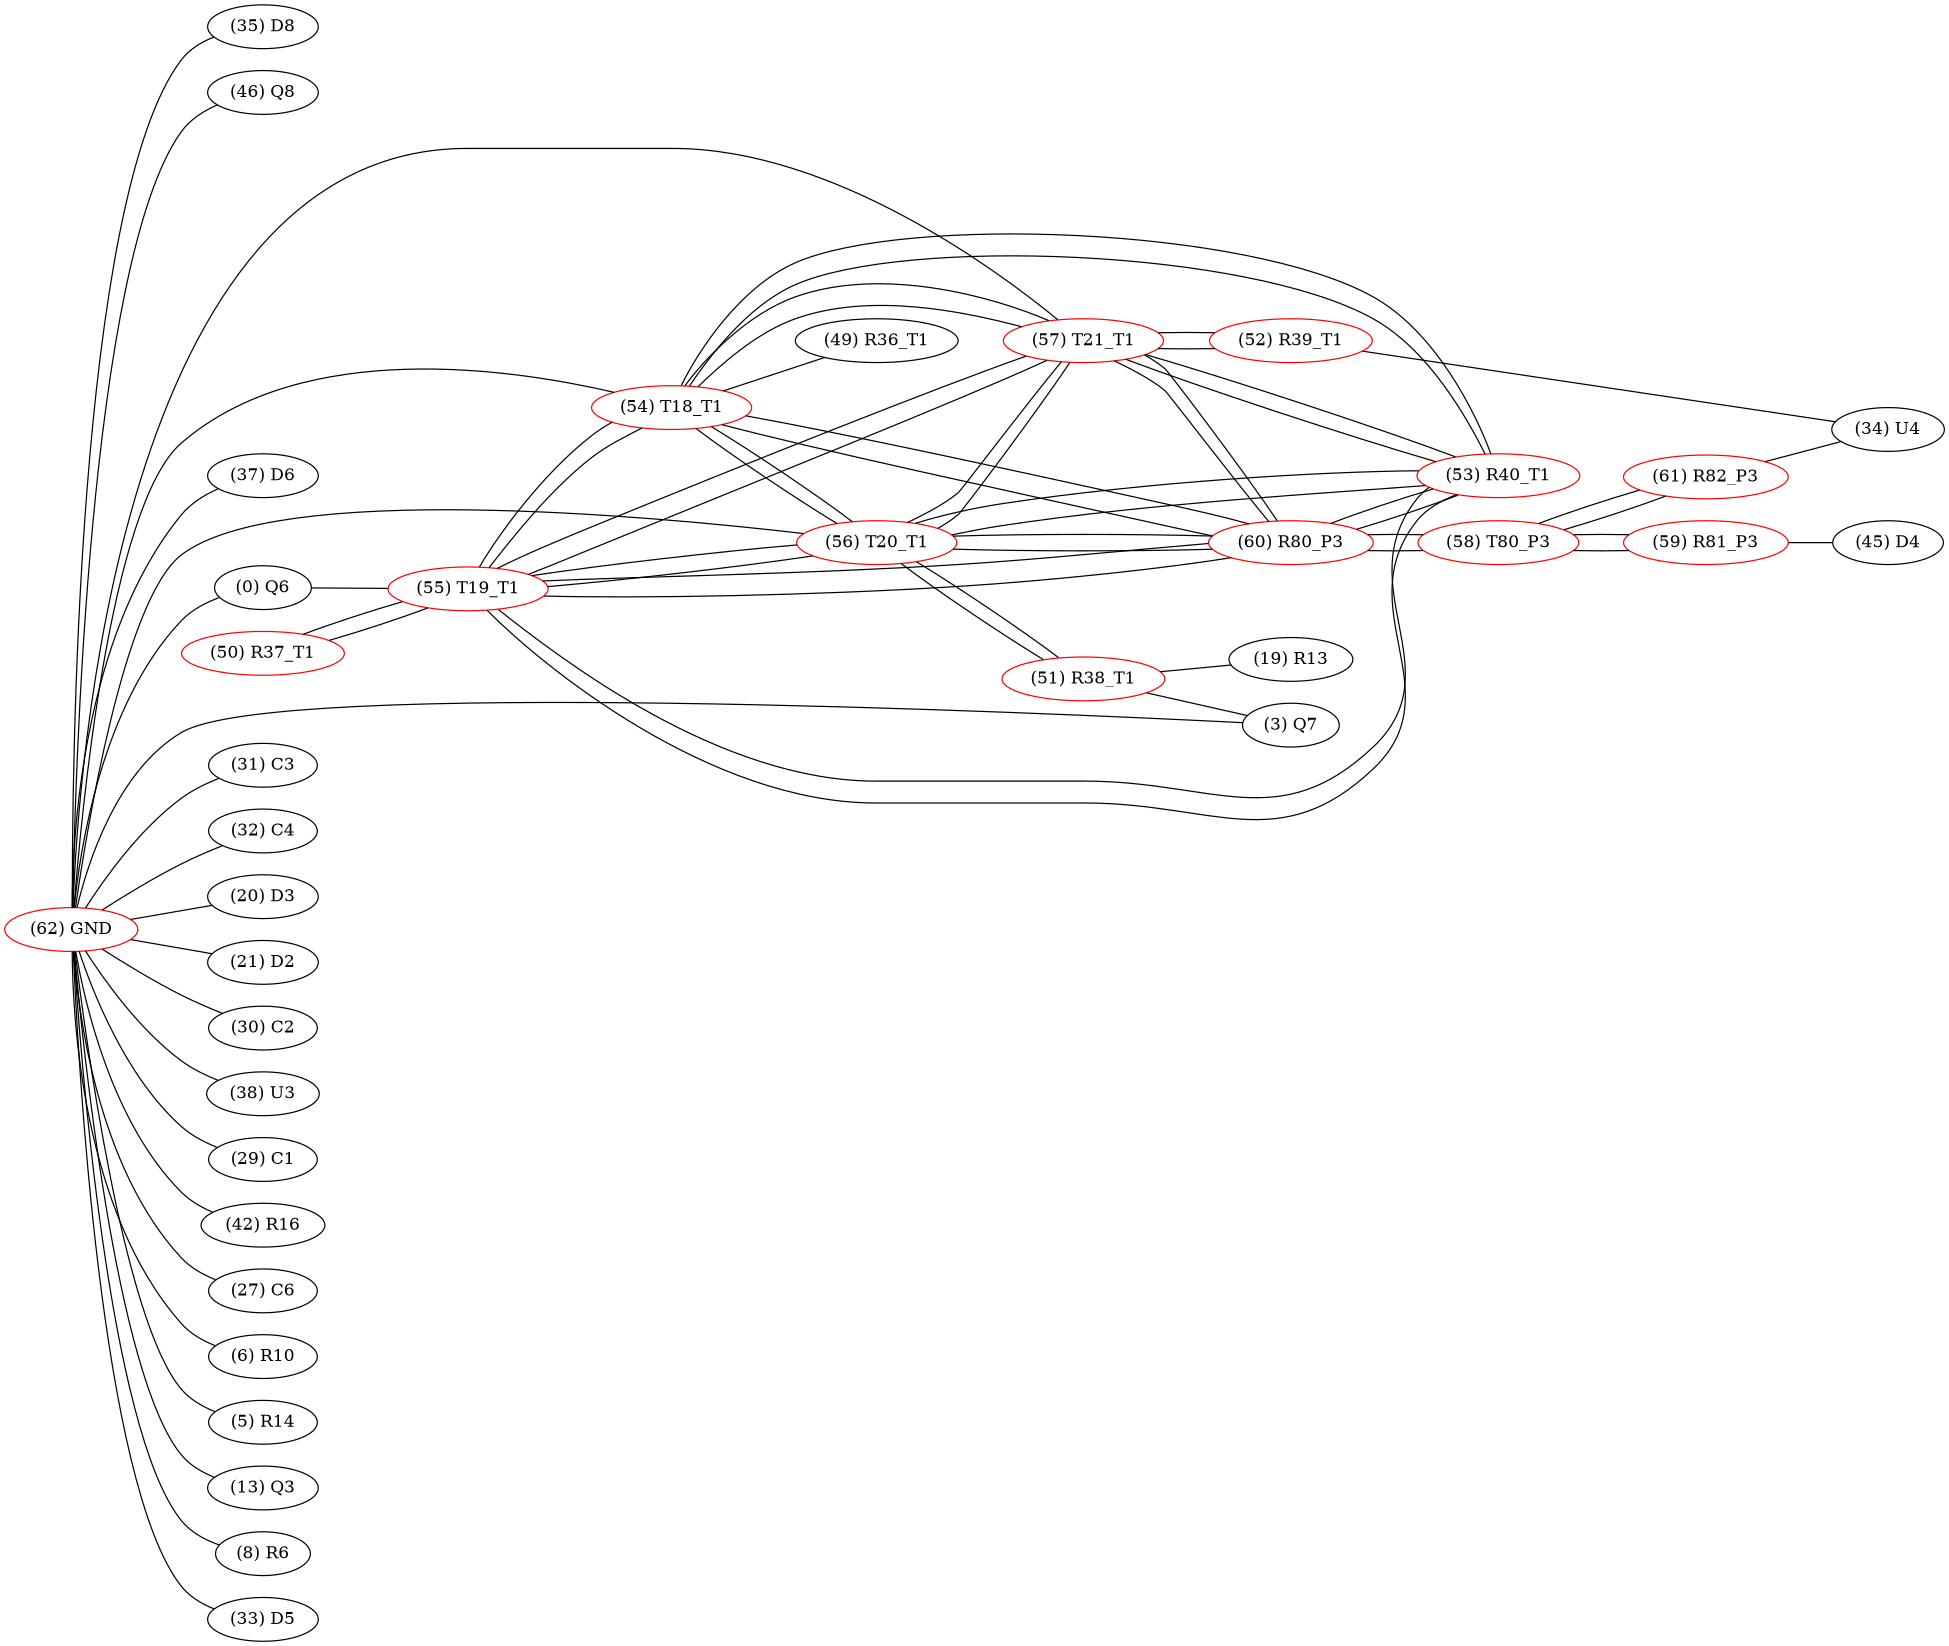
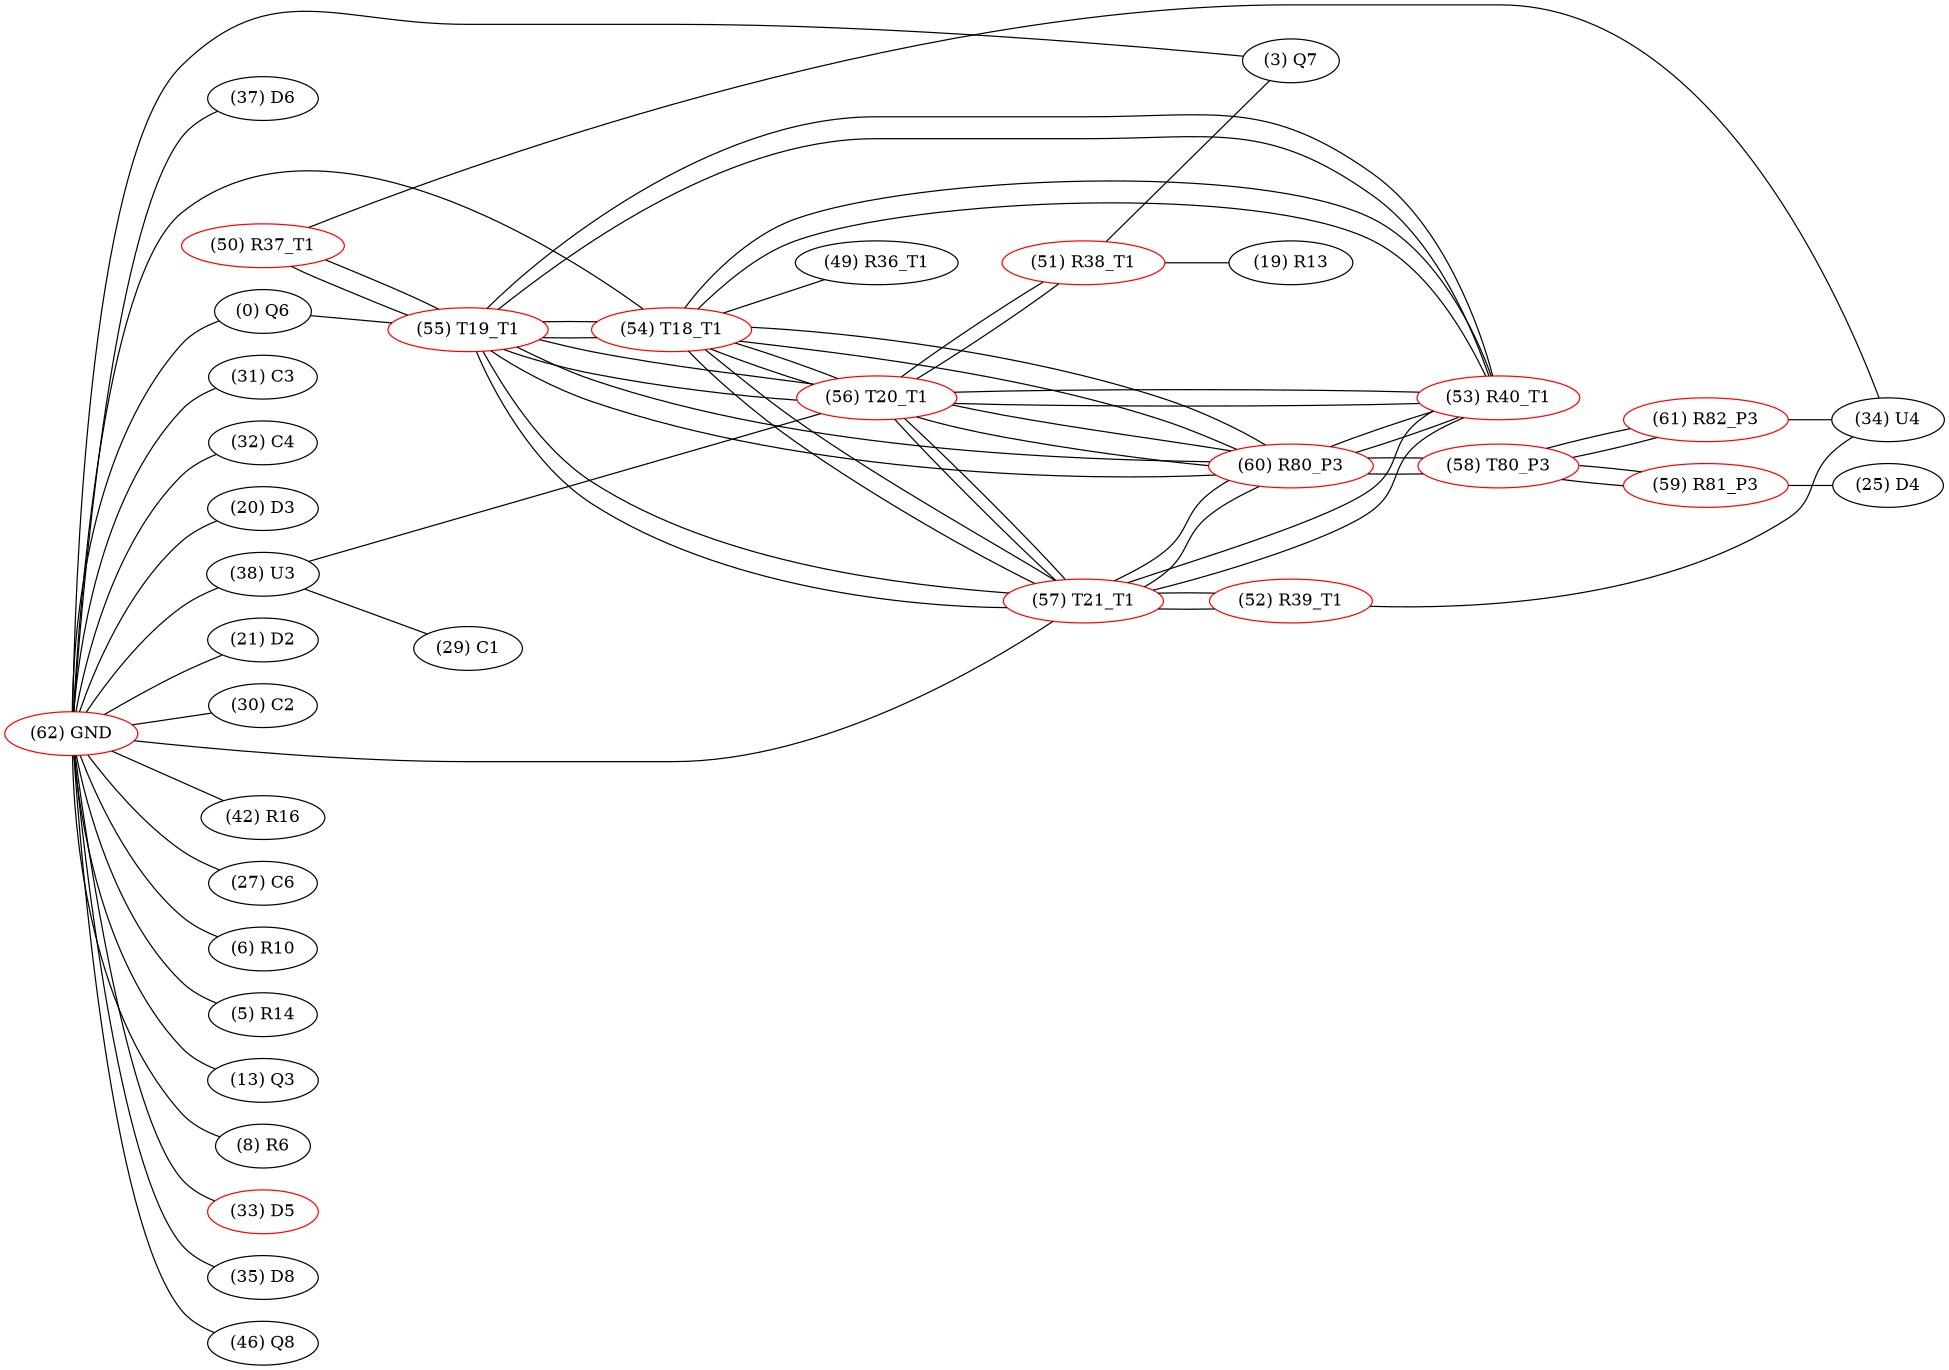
edge "(50) R37_T1" -- "(34) U4": added
edge "(56) T20_T1" -- "(62) GND": now "(56) T20_T1" -- "(38) U3"
node "(45) D4": label "(45) D4" -> "(25) D4"
edge "(62) GND" -- "(29) C1": now "(38) U3" -- "(29) C1"
node "(33) D5": color black -> red
